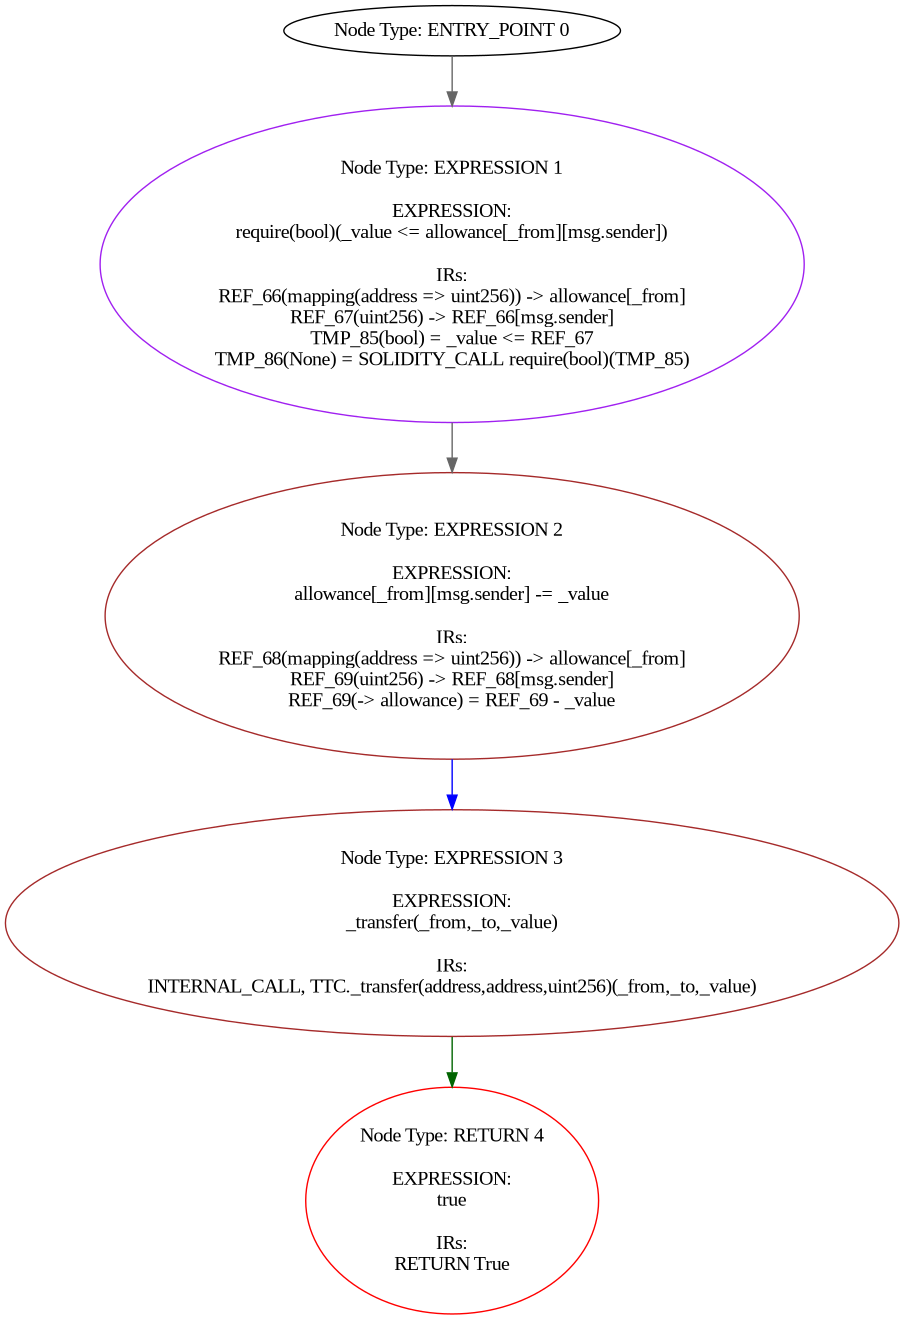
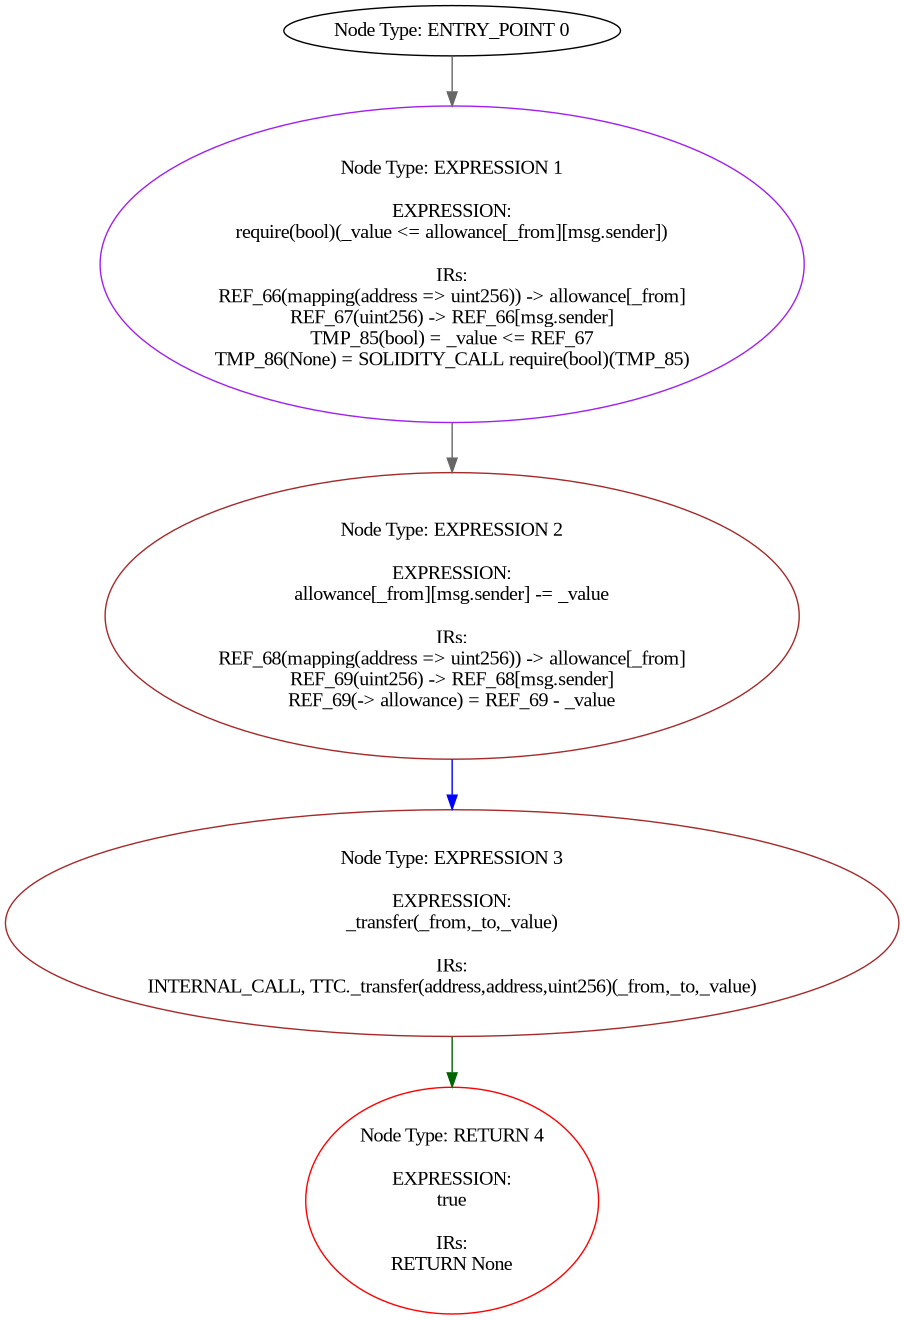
node "Node Type: RETURN 4 EXPRESSION: true IRs: RETURN True": label "Node Type: RETURN 4 EXPRESSION: true IRs: RETURN True" -> "Node Type: RETURN 4 EXPRESSION: true IRs: RETURN None"
